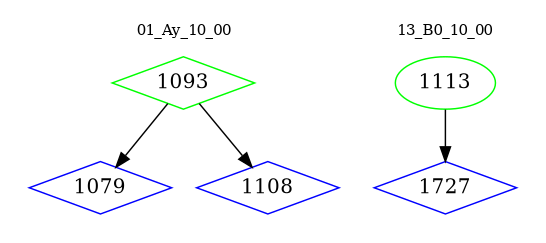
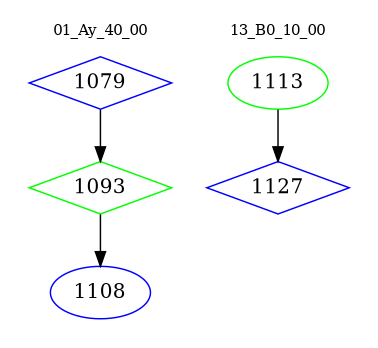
cluster "01_Ay_10_00": label "01_Ay_10_00" -> "01_Ay_40_00"
edge "1093" -> "1079": reversed
node "1108": shape diamond -> ellipse
node "1727": label "1727" -> "1127"
